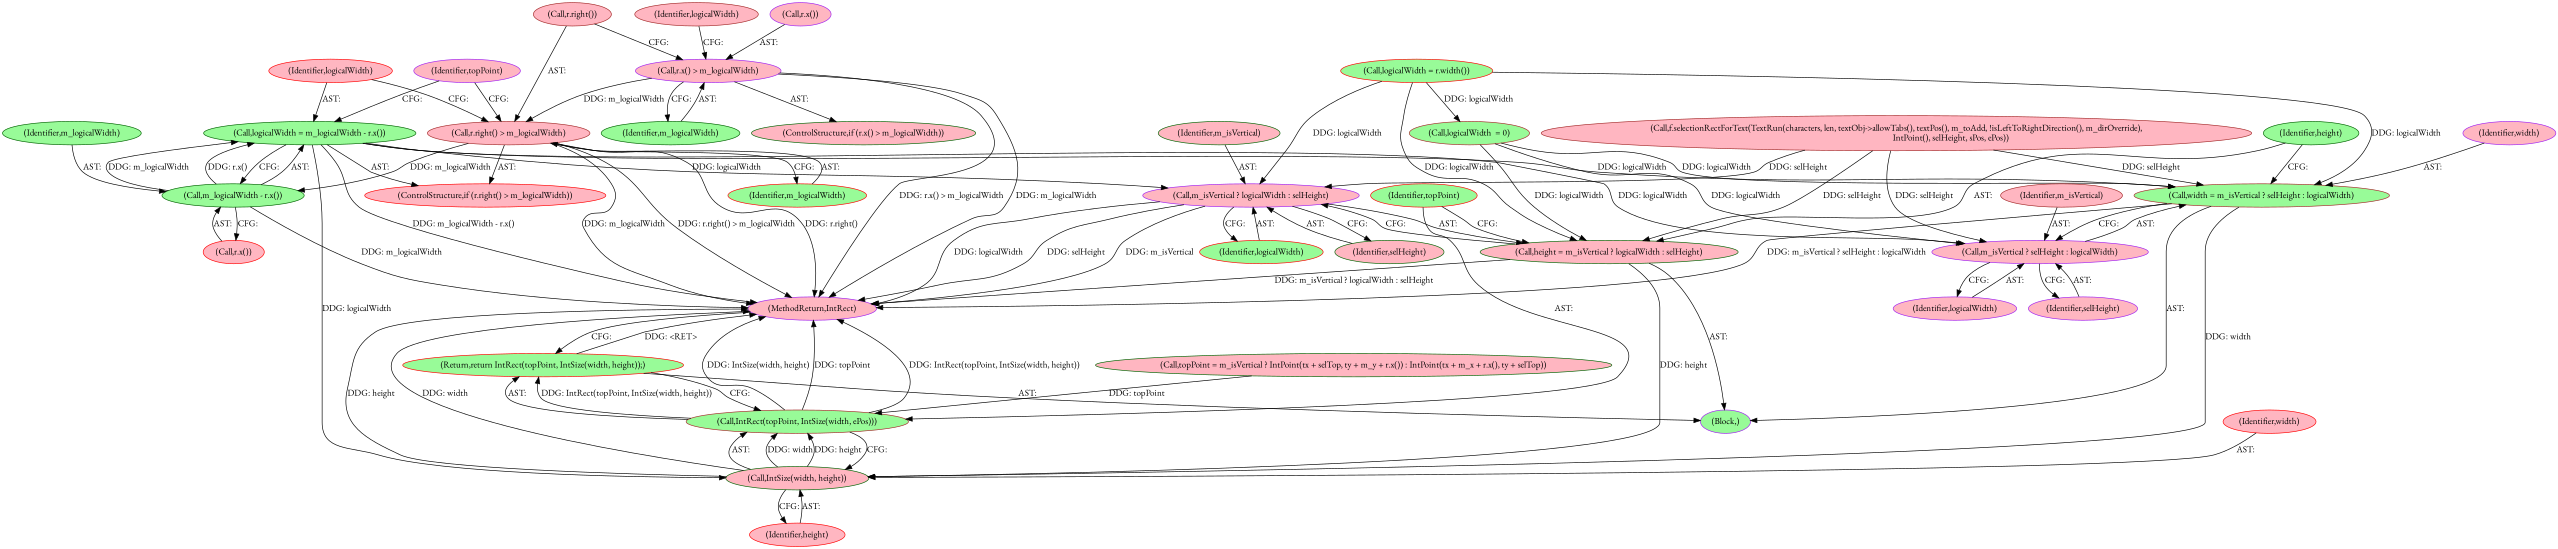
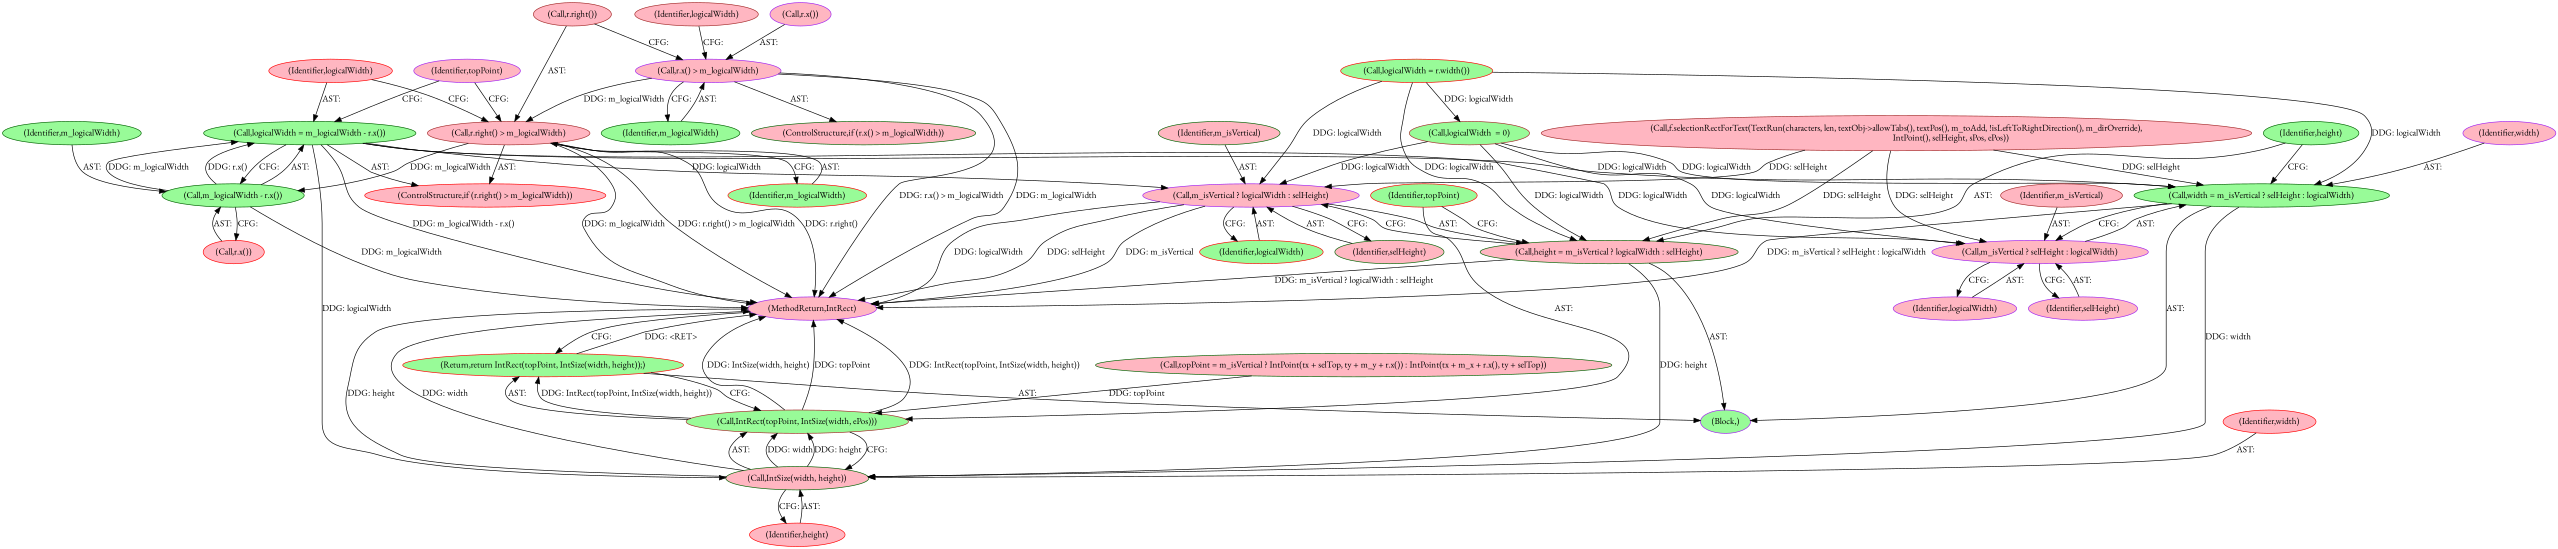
edge "(Call,logicalWidth  = 0)" -> "(Call,m_isVertical ? logicalWidth : selHeight)": added, label "DDG: logicalWidth"
node "(Call,width = m_isVertical ? selHeight : logicalWidth)": color brown -> darkgreen
